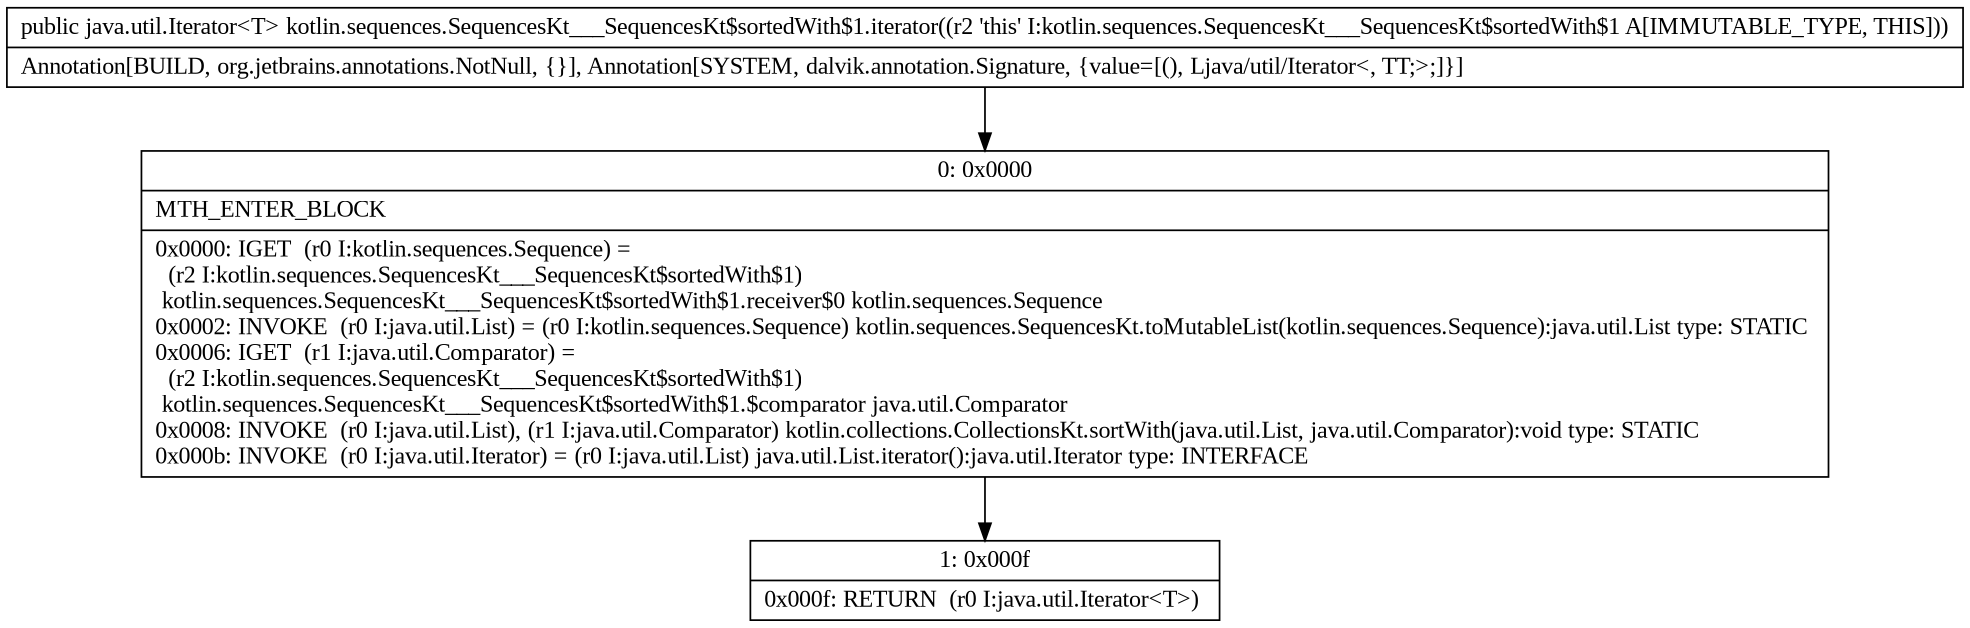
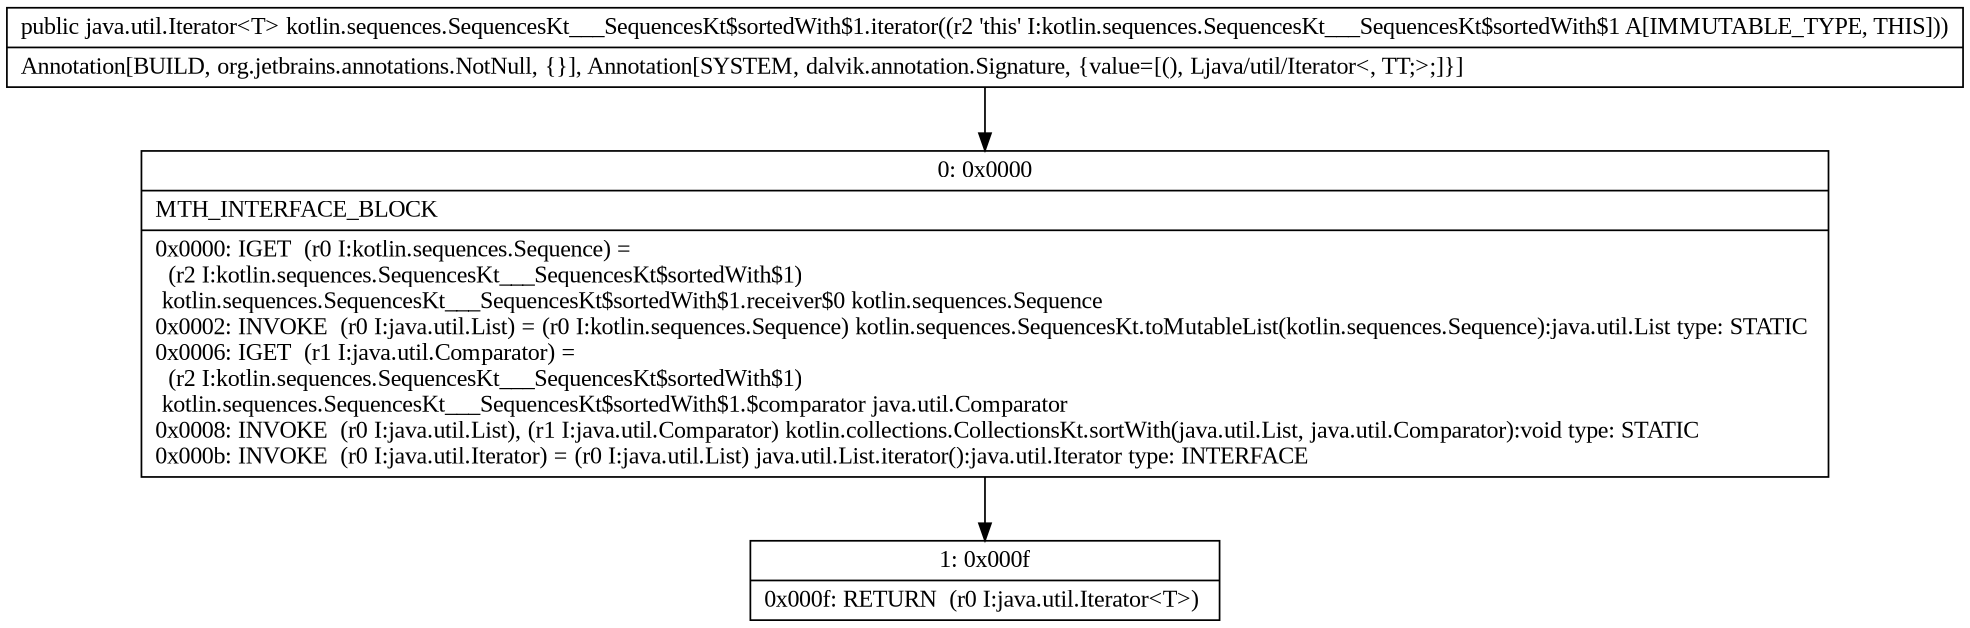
node "0: 0x0000": text "MTH_ENTER_BLOCK" -> "MTH_INTERFACE_BLOCK"
